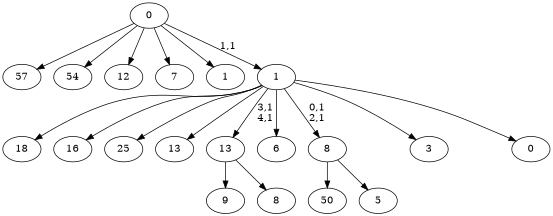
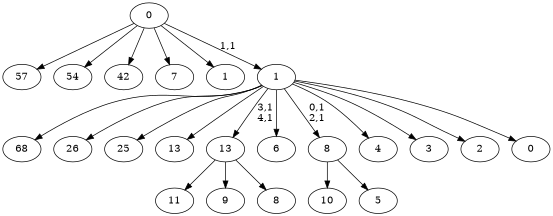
node "12": label "12" -> "42"
node "18": label "18" -> "68"
node "16": label "16" -> "26"
node "4": added
node "2": added
node "11": added
node "50": label "50" -> "10"
